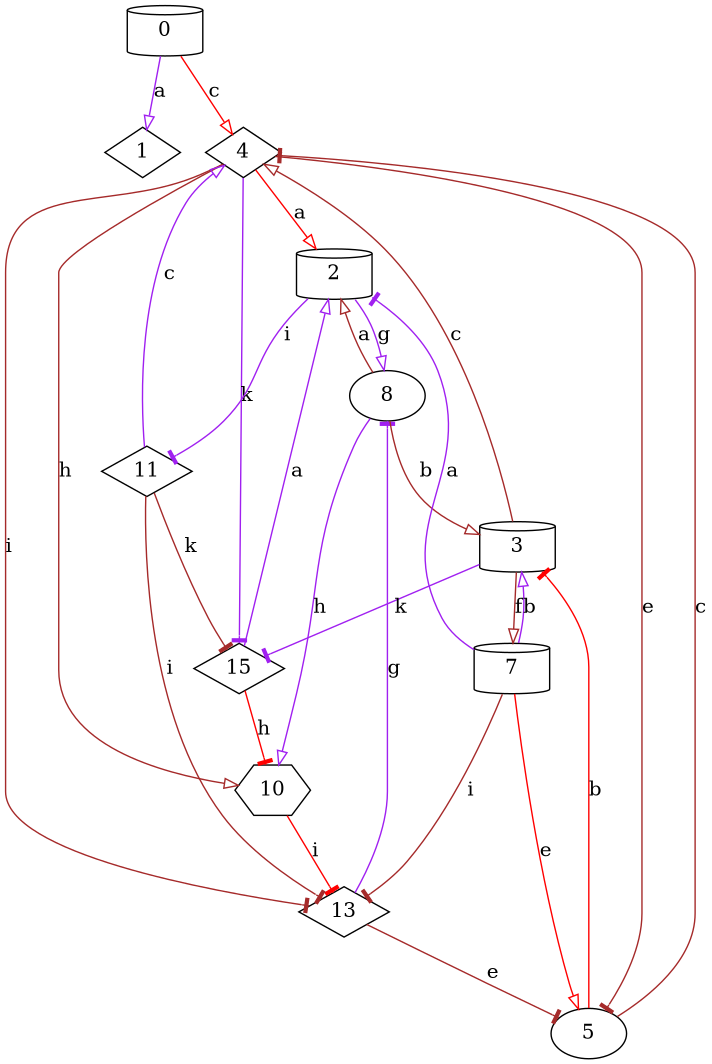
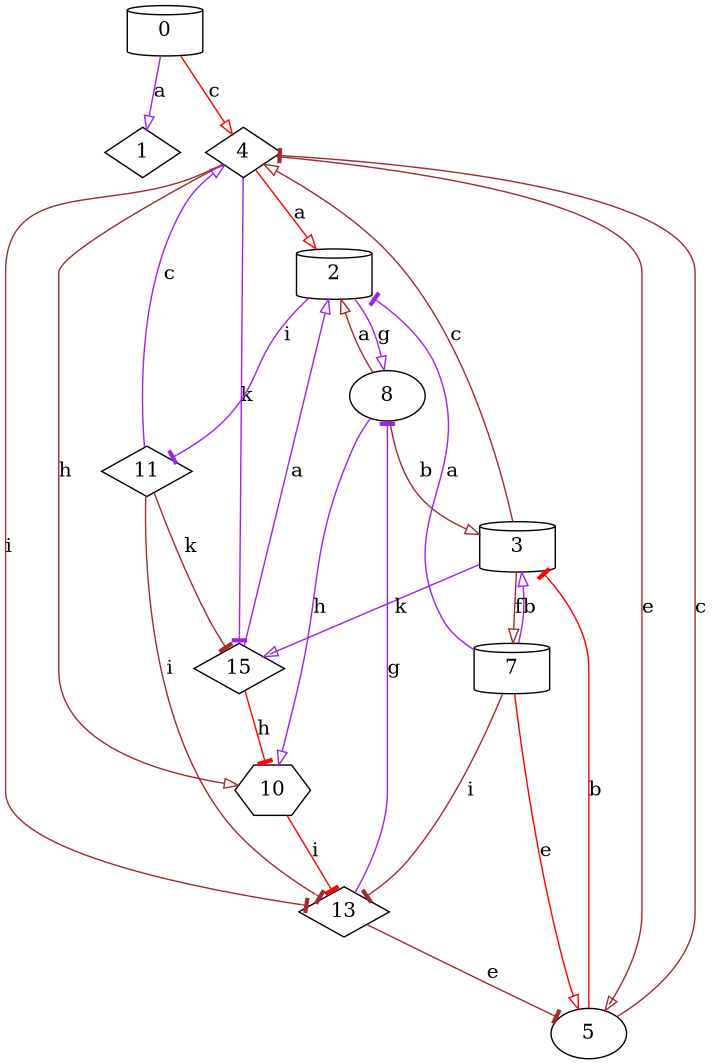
edge "4" -> "5": arrowhead tee -> onormal
edge "3" -> "15": arrowhead tee -> onormal
